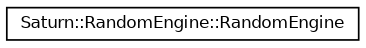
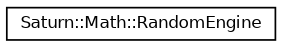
node "Saturn::RandomEngine::RandomEngine": label "Saturn::RandomEngine::RandomEngine" -> "Saturn::Math::RandomEngine"
